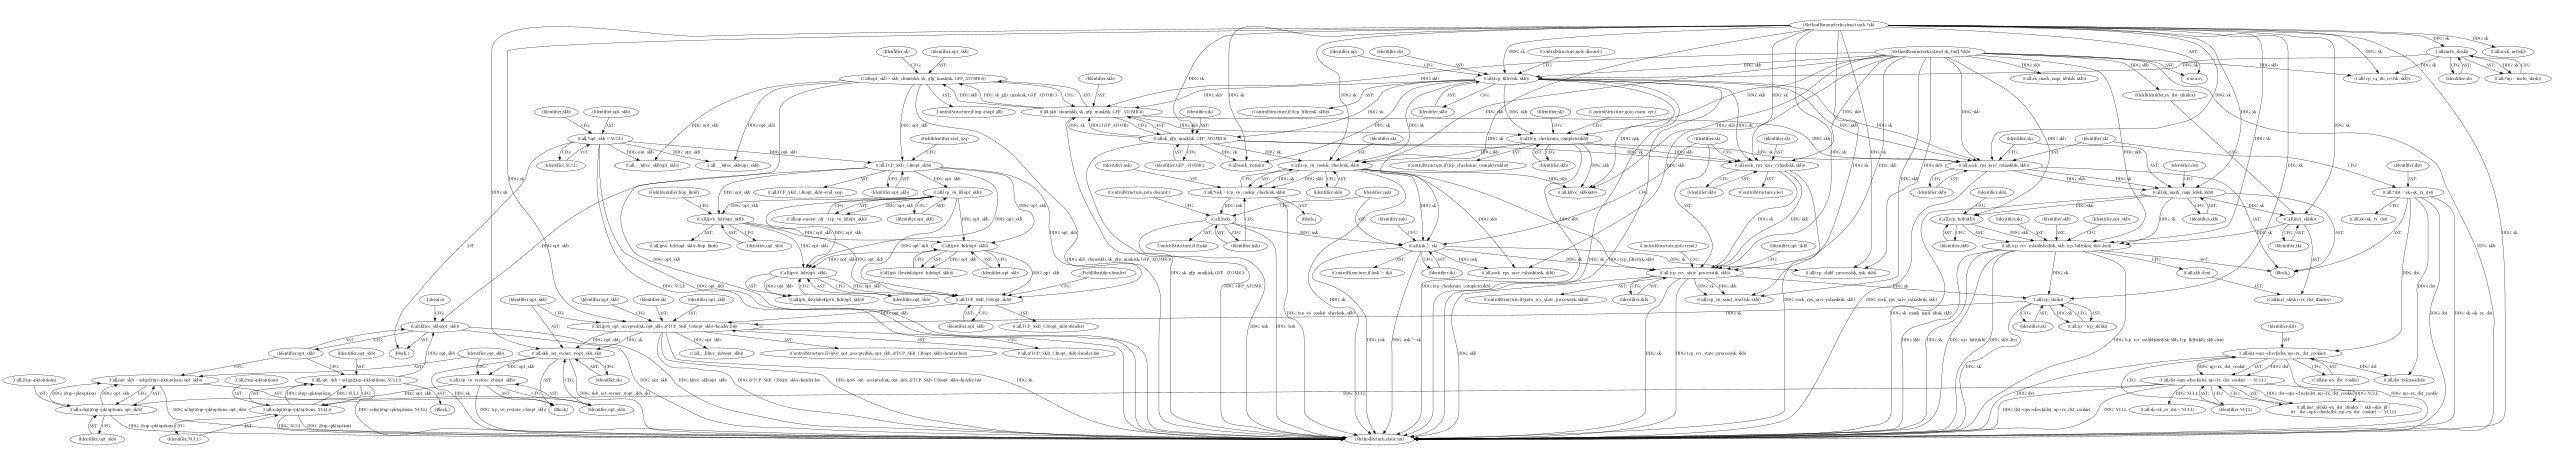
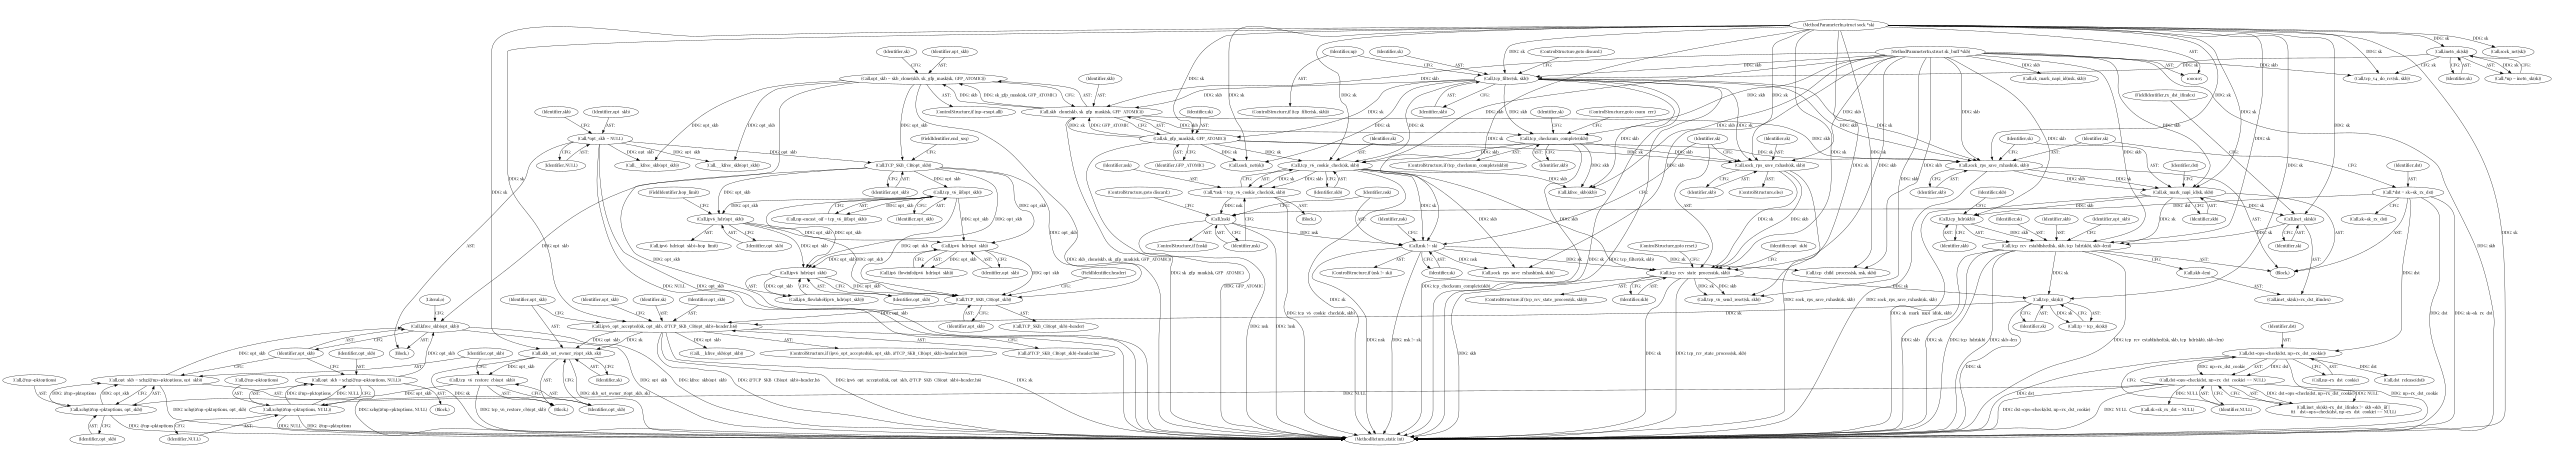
edge "(MethodParameterIn,struct sk_buff *skb)" -> "(FieldIdentifier,rx_dst_ifindex)": now "(MethodParameterIn,struct sk_buff *skb)" -> "(Call,sk_mark_napi_id(sk, skb))"
edge "(Call,inet6_sk(sk))" -> "(Call,tcp_v4_do_rcv(sk, skb))": label "DDG: sk" -> "CFG: sk"
edge "(Call,tcp_filter(sk, skb))" -> "(ControlStructure,if (tcp_filter(sk, skb)))": now "(Identifier,np)" -> "(ControlStructure,if (tcp_filter(sk, skb)))"
edge "(Call,tcp_filter(sk, skb))" -> "(Call,kfree_skb(skb))": label "DDG: nsk" -> "DDG: skb"
node "(Call,TCP_SKB_CB(opt_skb)->end_seq)": removed
edge "(Call,*dst = sk->sk_rx_dst)" -> "(Call,dst_release(dst))": now "(Call,*dst = sk->sk_rx_dst)" -> "(Call,!nsk)"
node "(ControlStructure,if (goto_rcv_state_process(sk, skb)))": label "(ControlStructure,if (goto_rcv_state_process(sk, skb)))" -> "(ControlStructure,if (tcp_rcv_state_process(sk, skb)))"
edge "(Call,opt_skb = xchg(&np->pktoptions, opt_skb))" -> "(Call,kfree_skb(opt_skb))": added, label "DDG: opt_skb"
